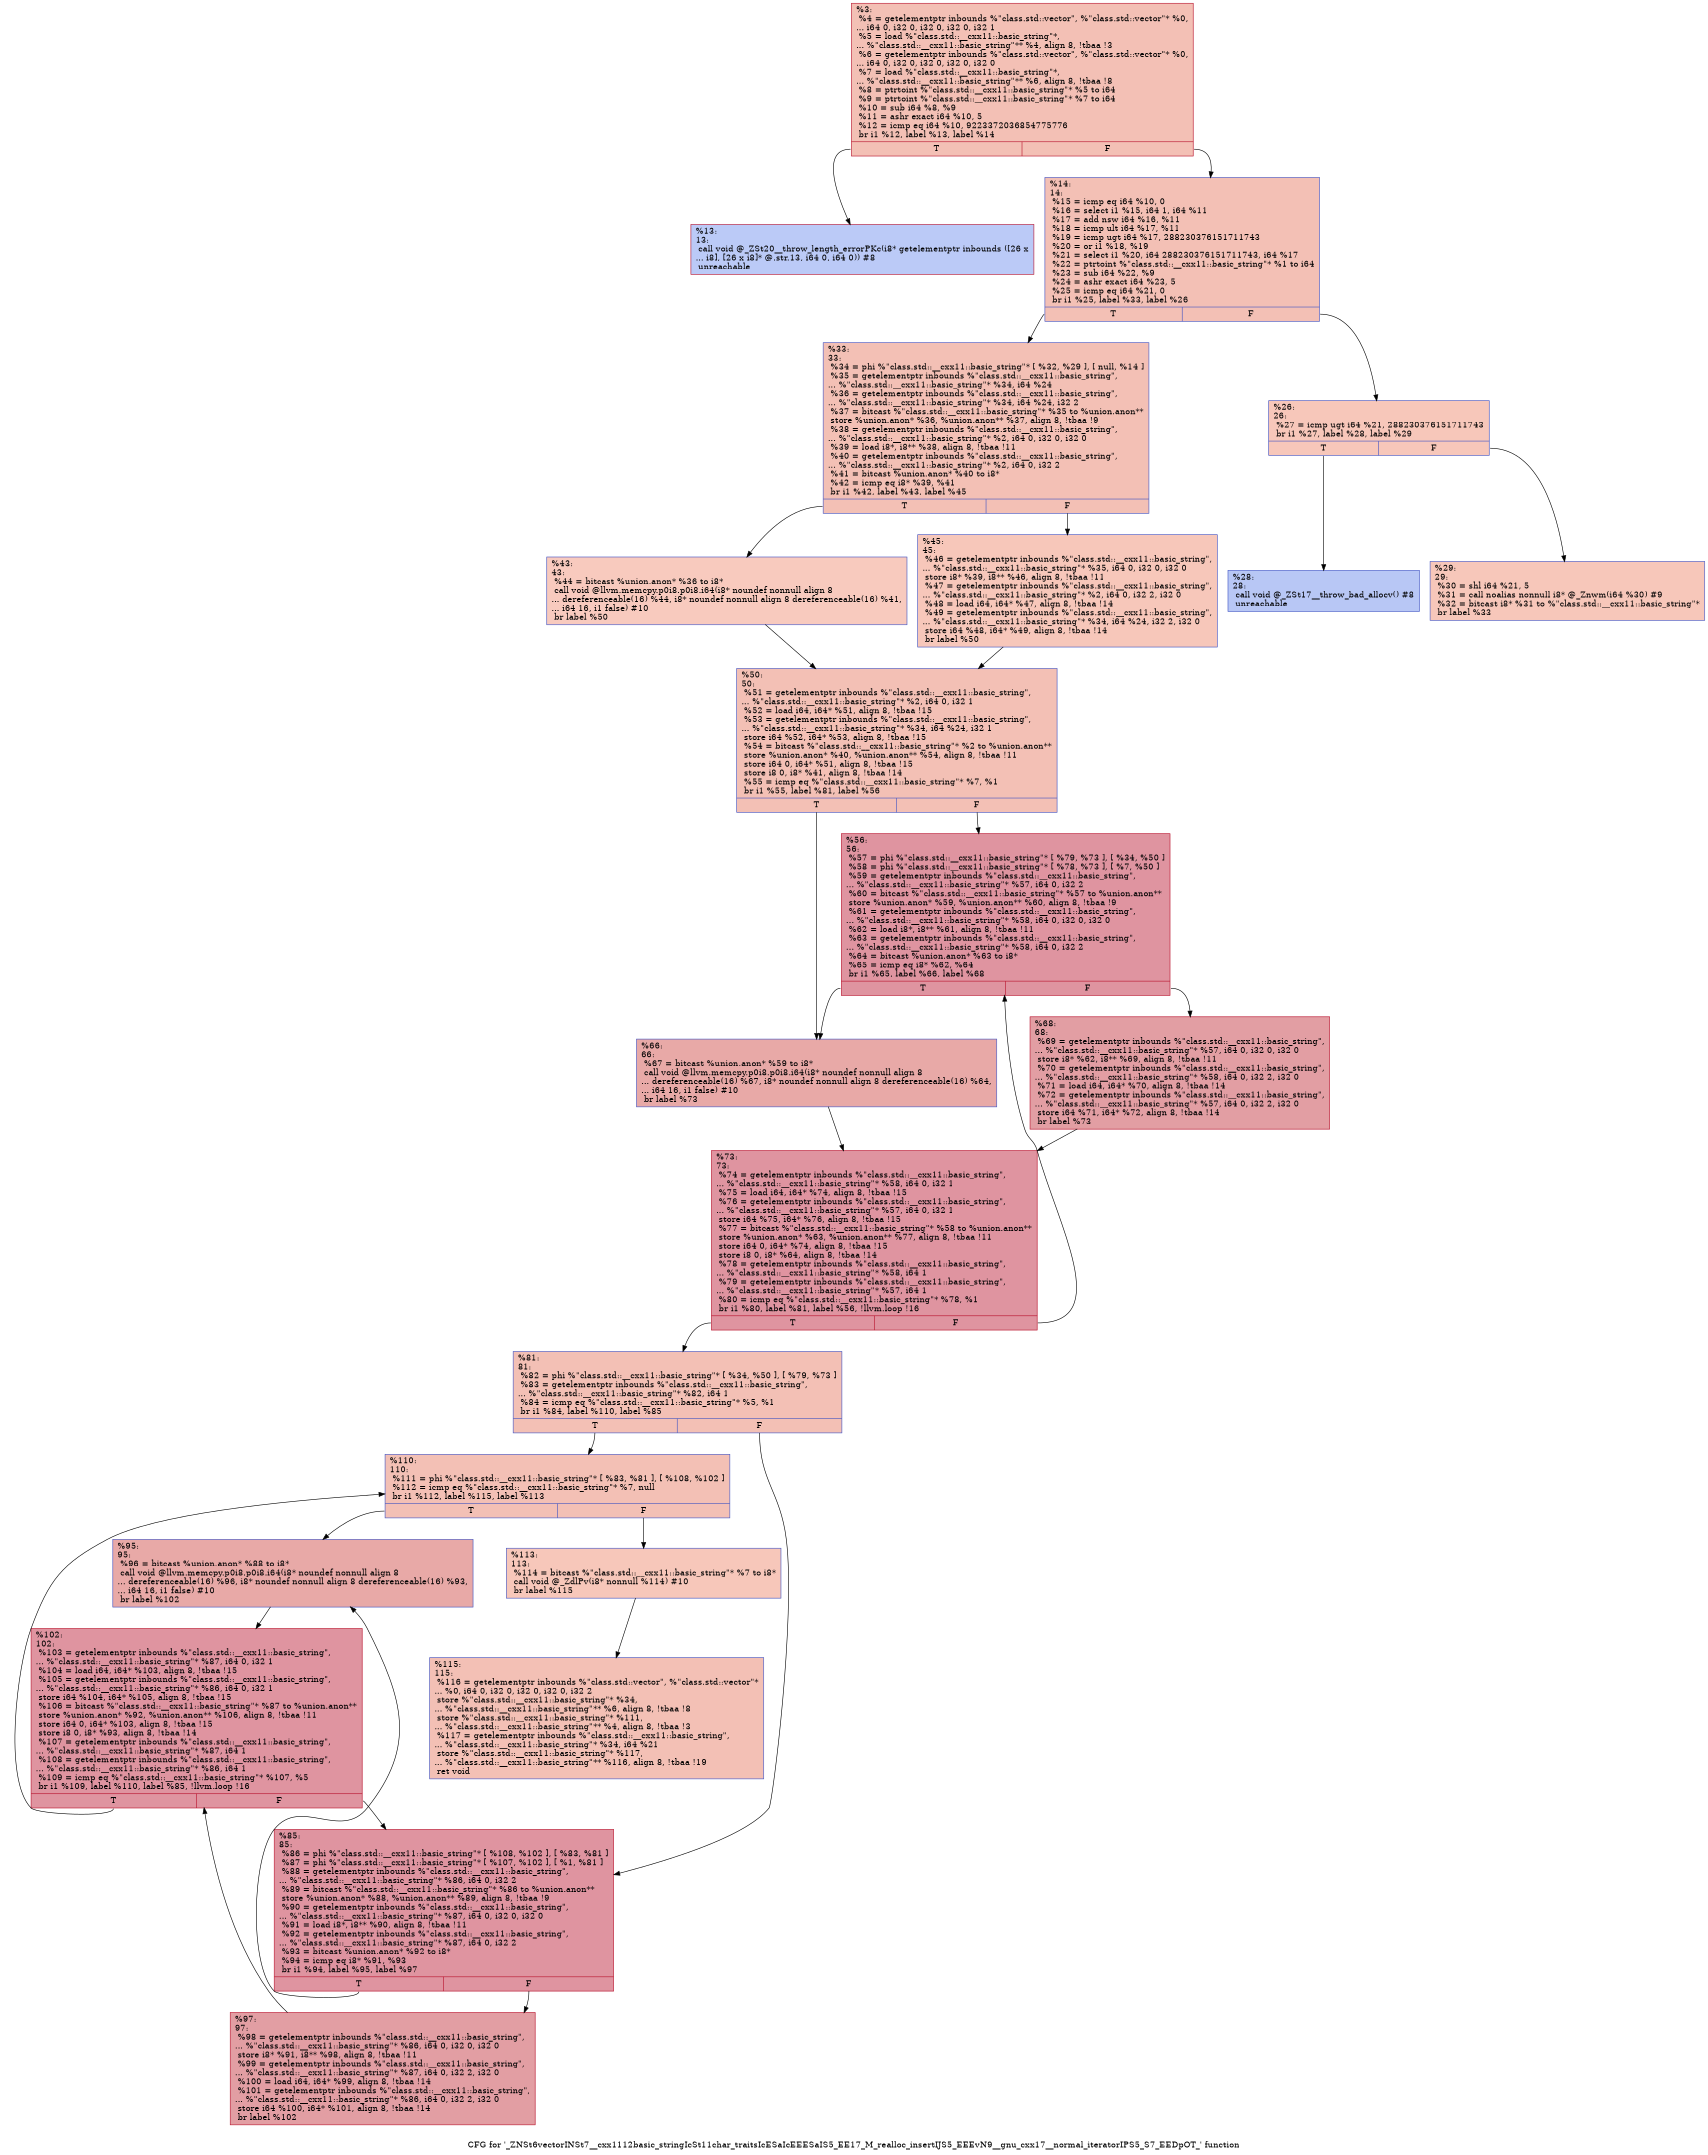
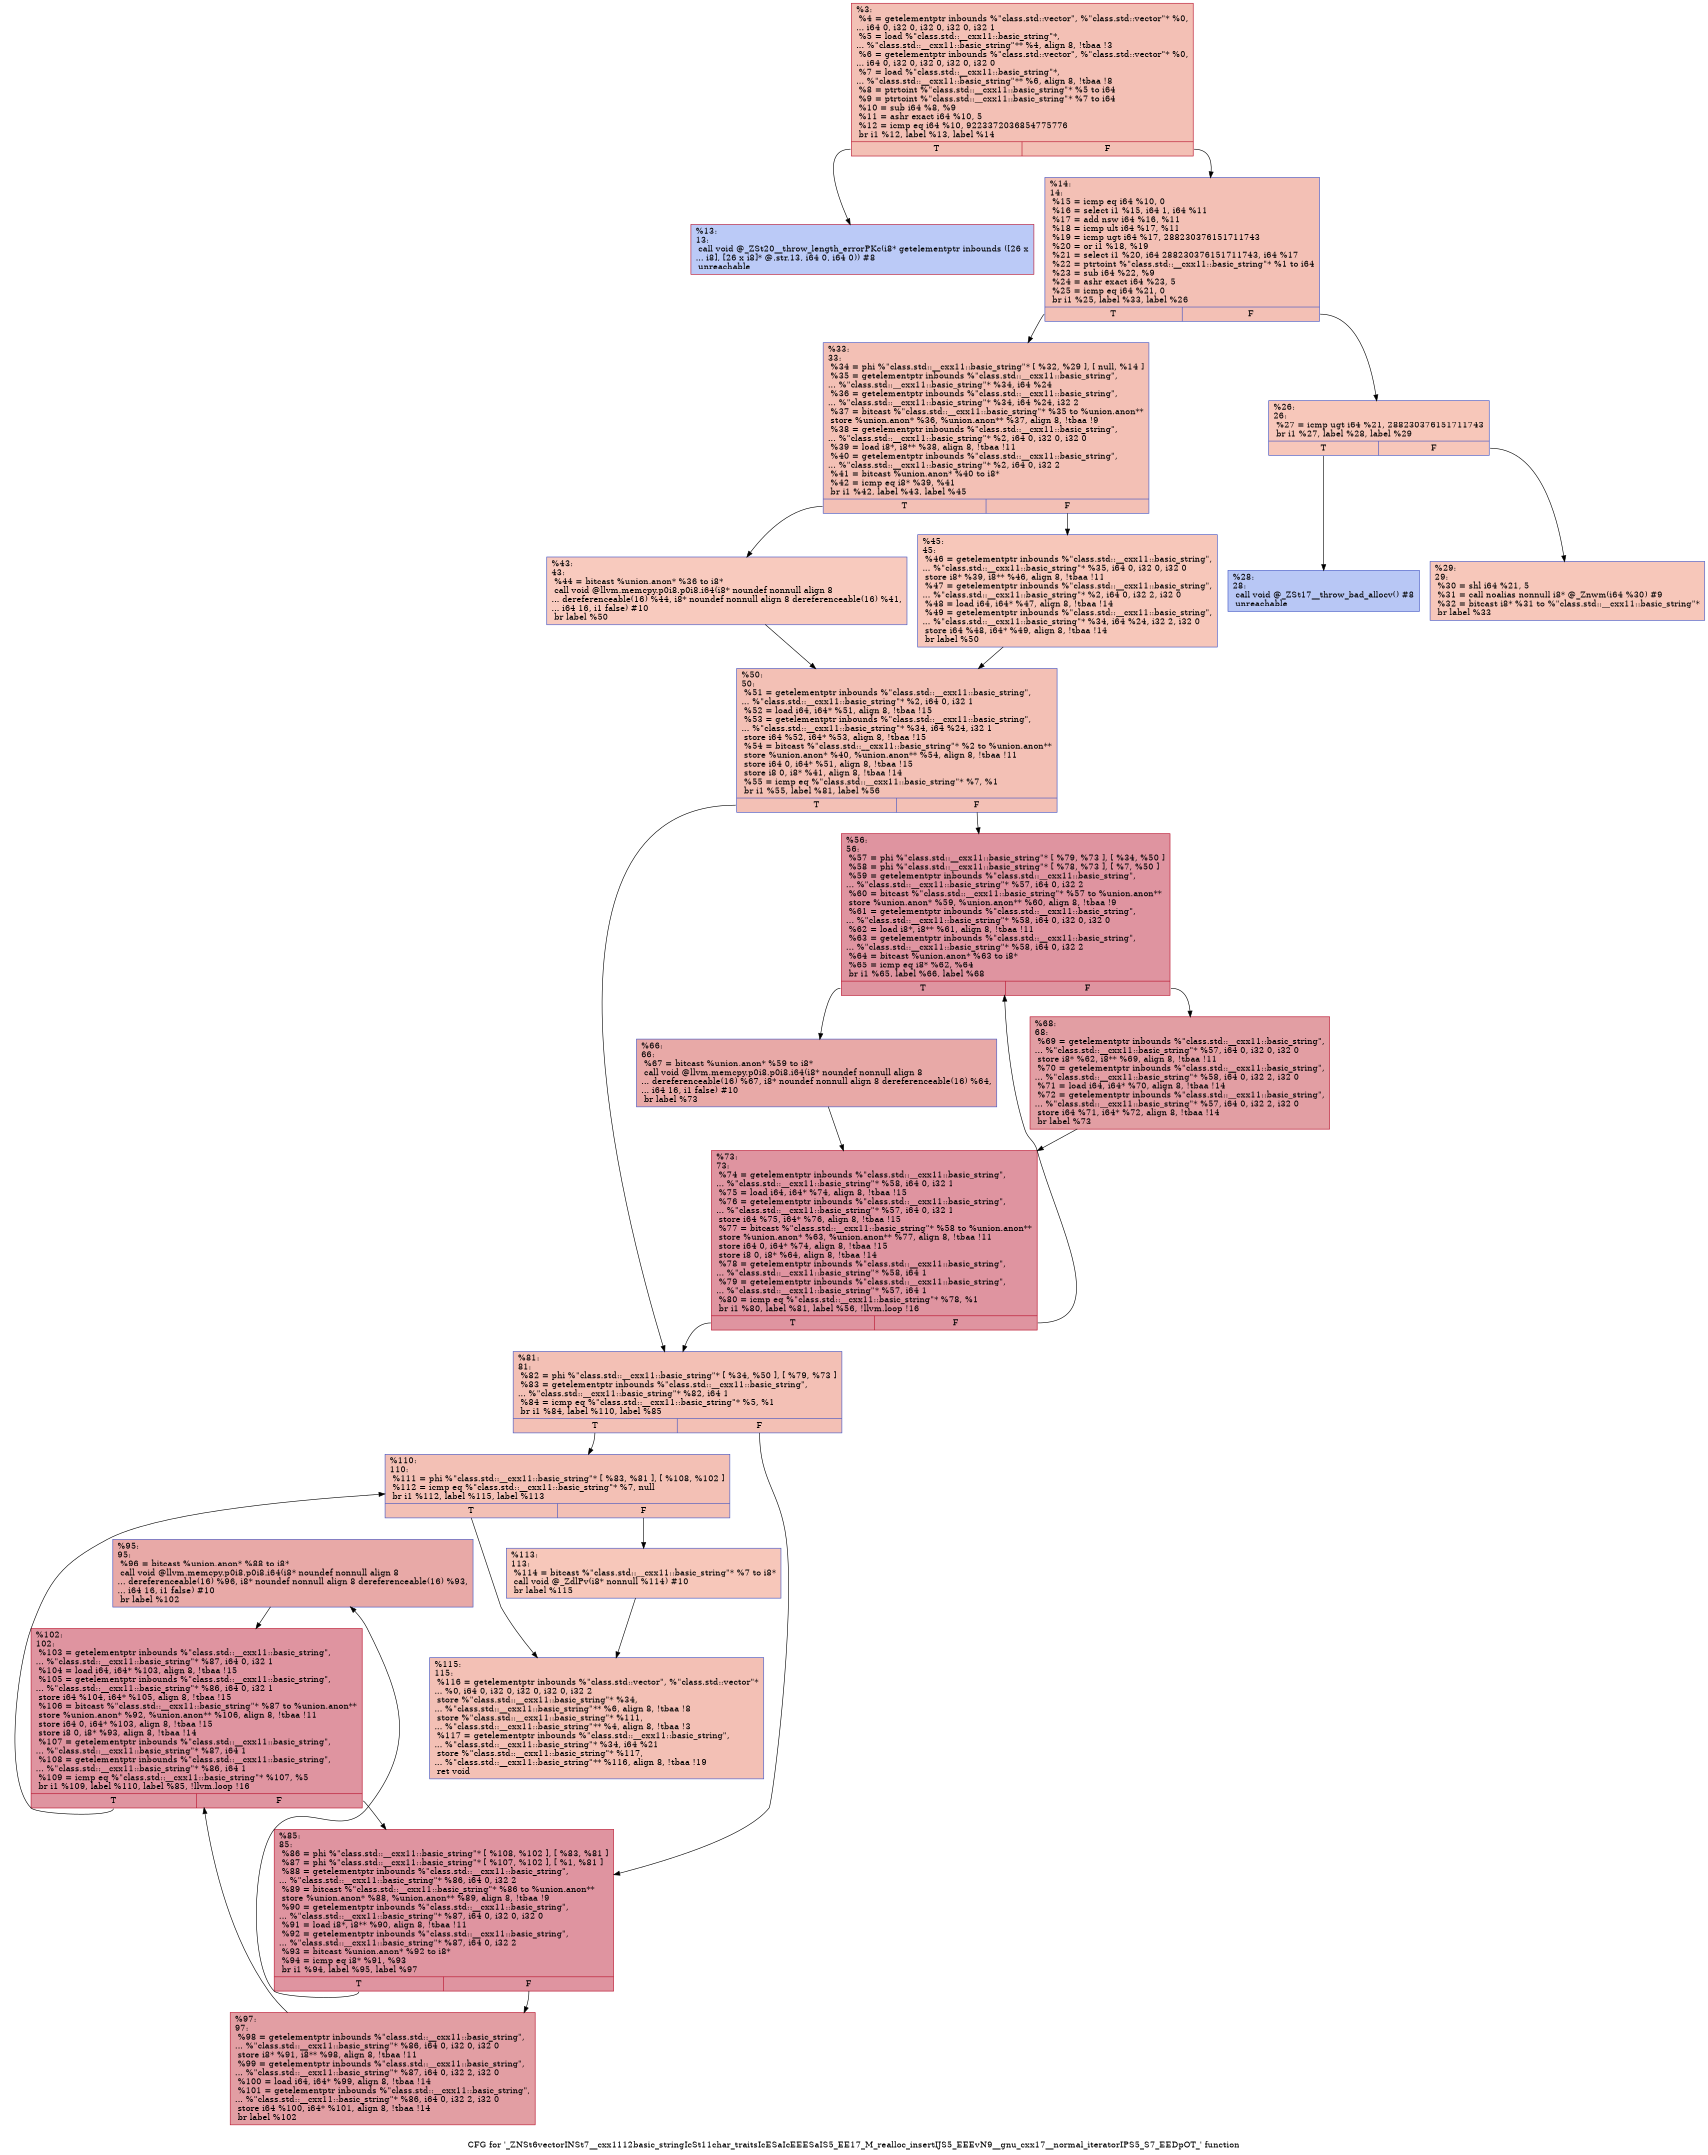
edge "%50:" -> "%66:": now "%50:" -> "%81:"
edge "%110:" -> "%95:": now "%110:" -> "%115:"
